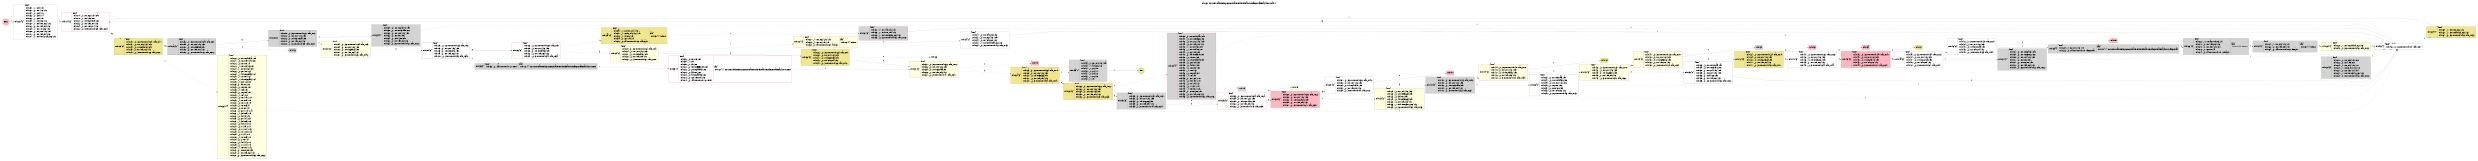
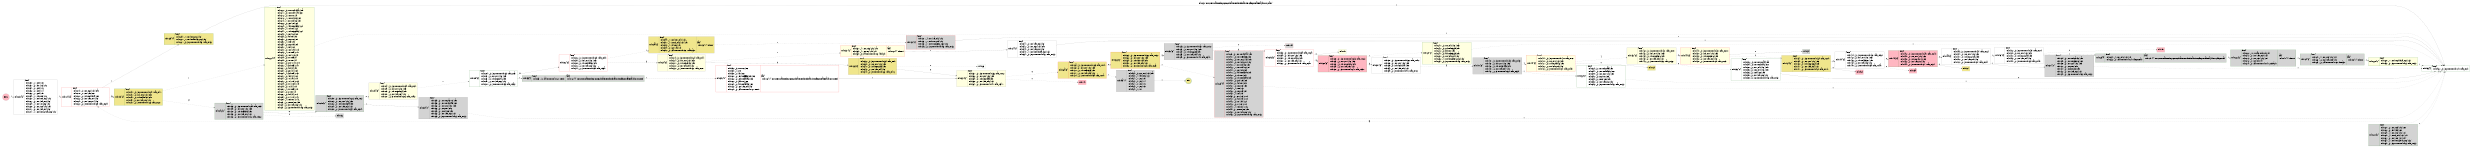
edge "0x401983 [5]" -> "0x401859 [19]": reversed
node "0x40197c": removed
